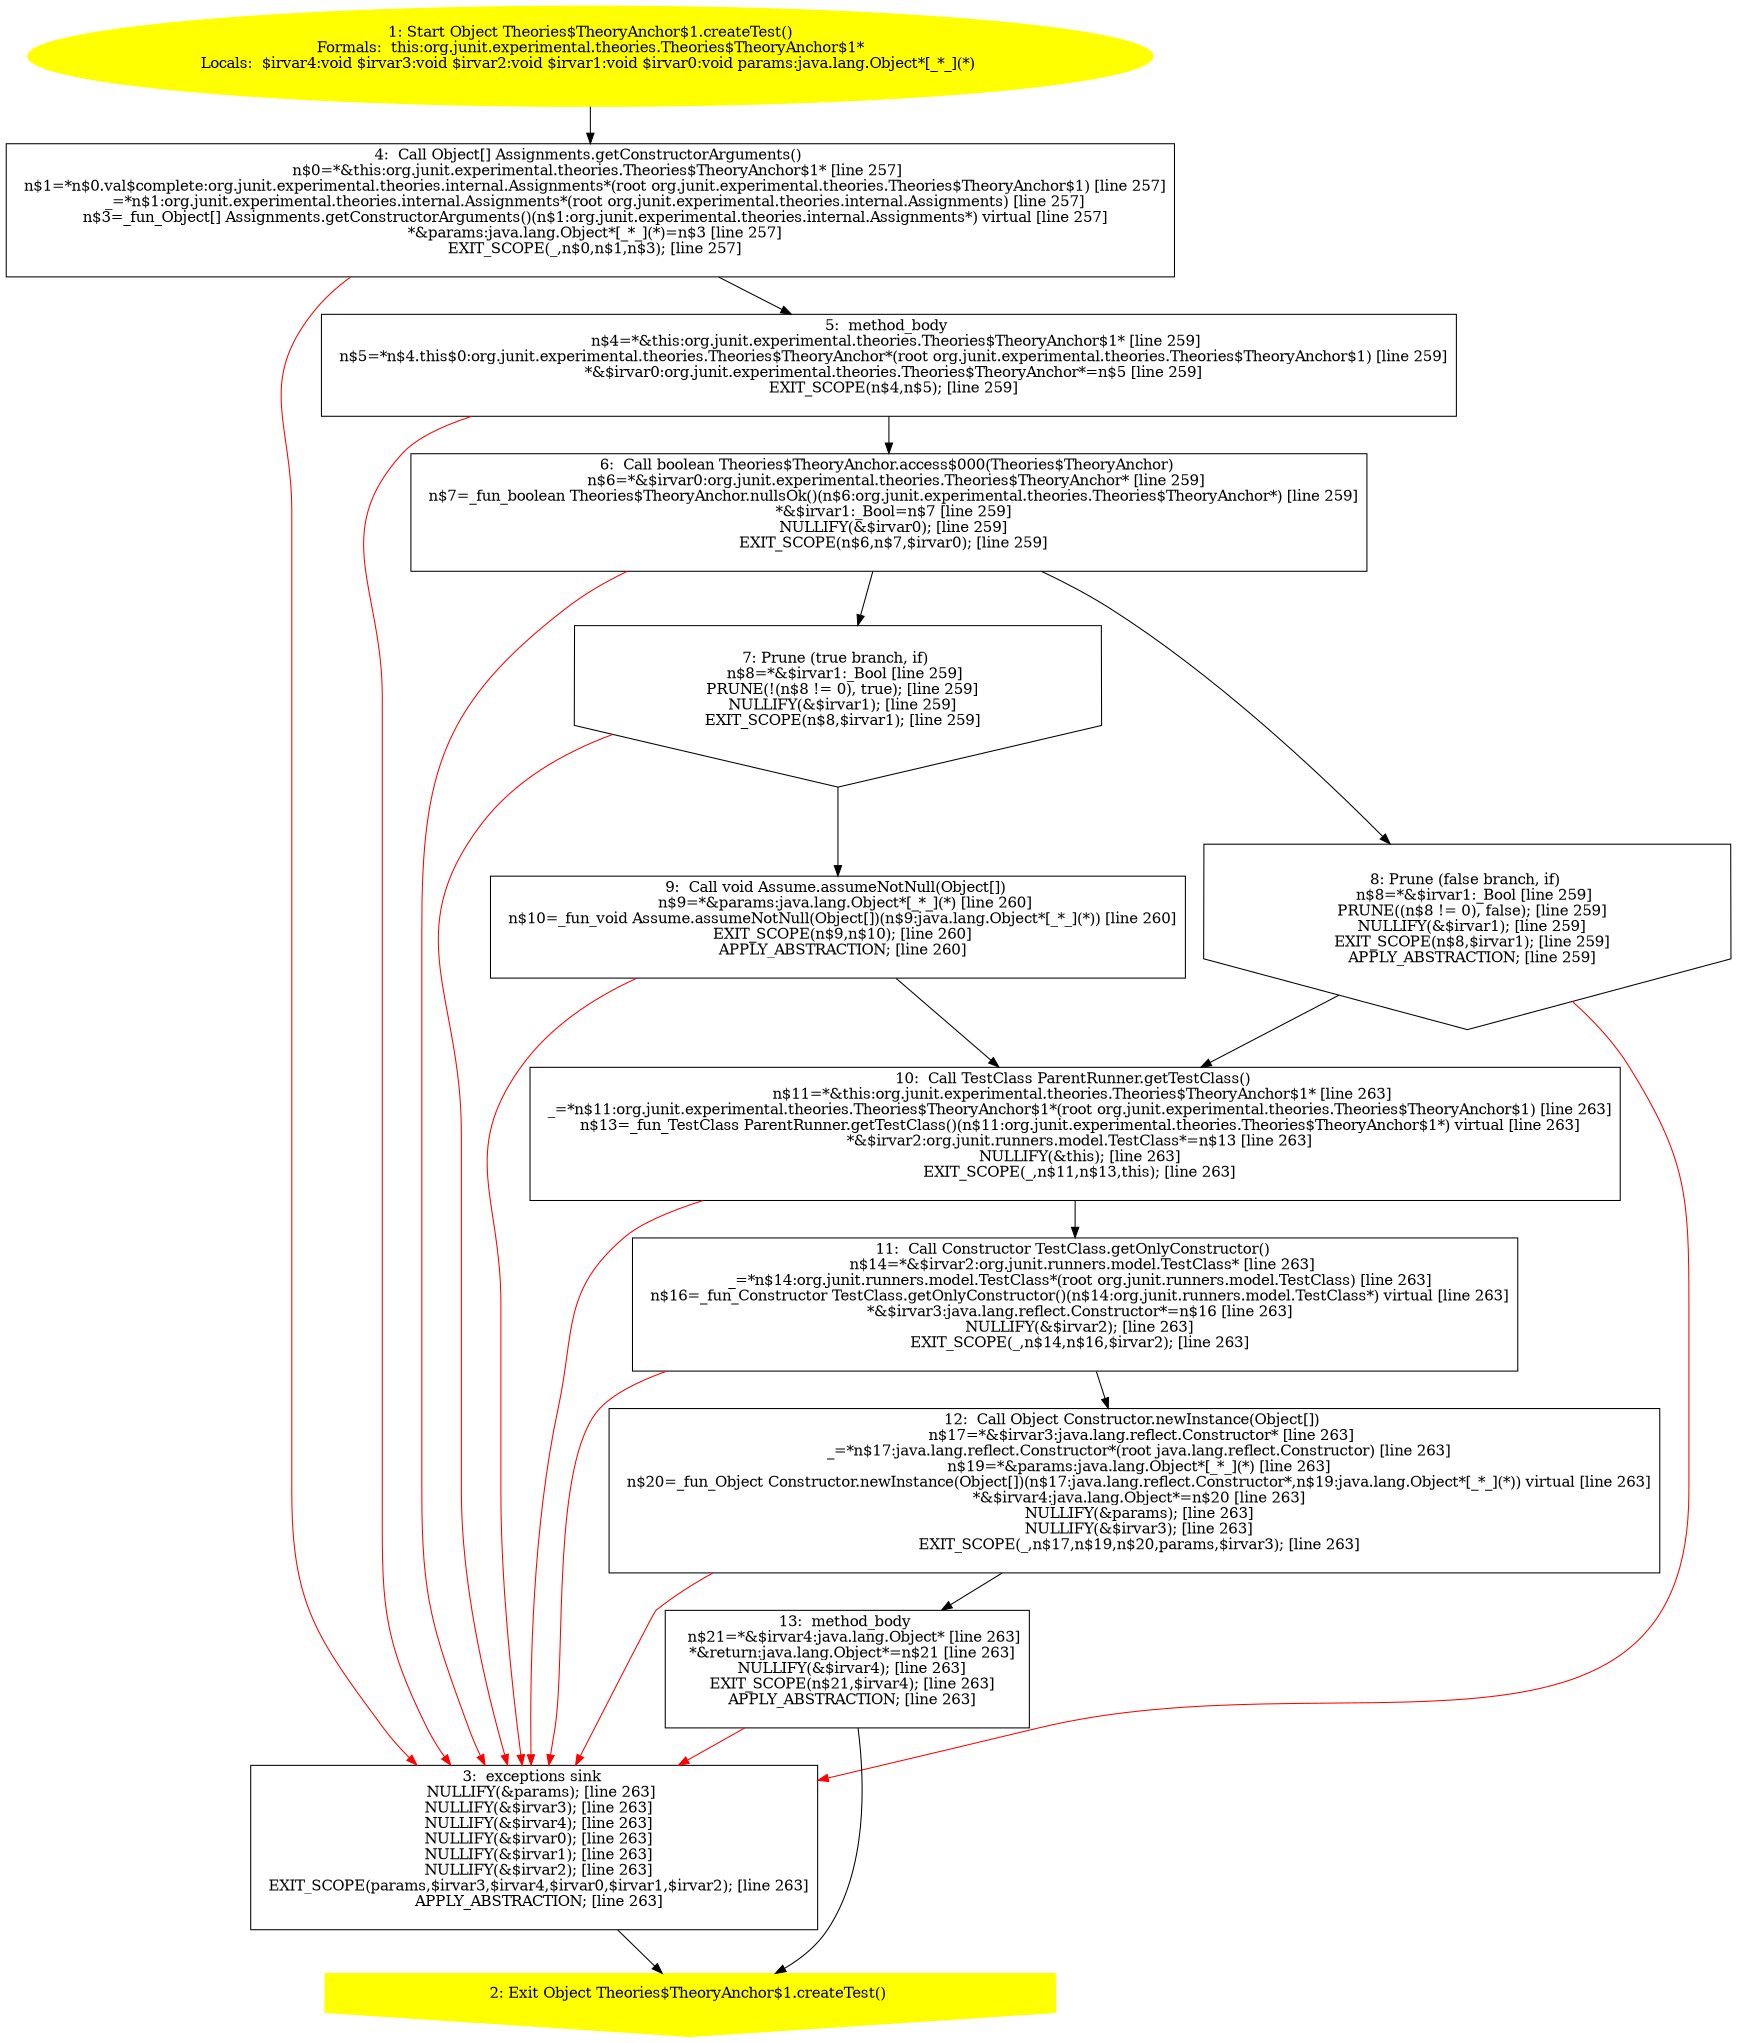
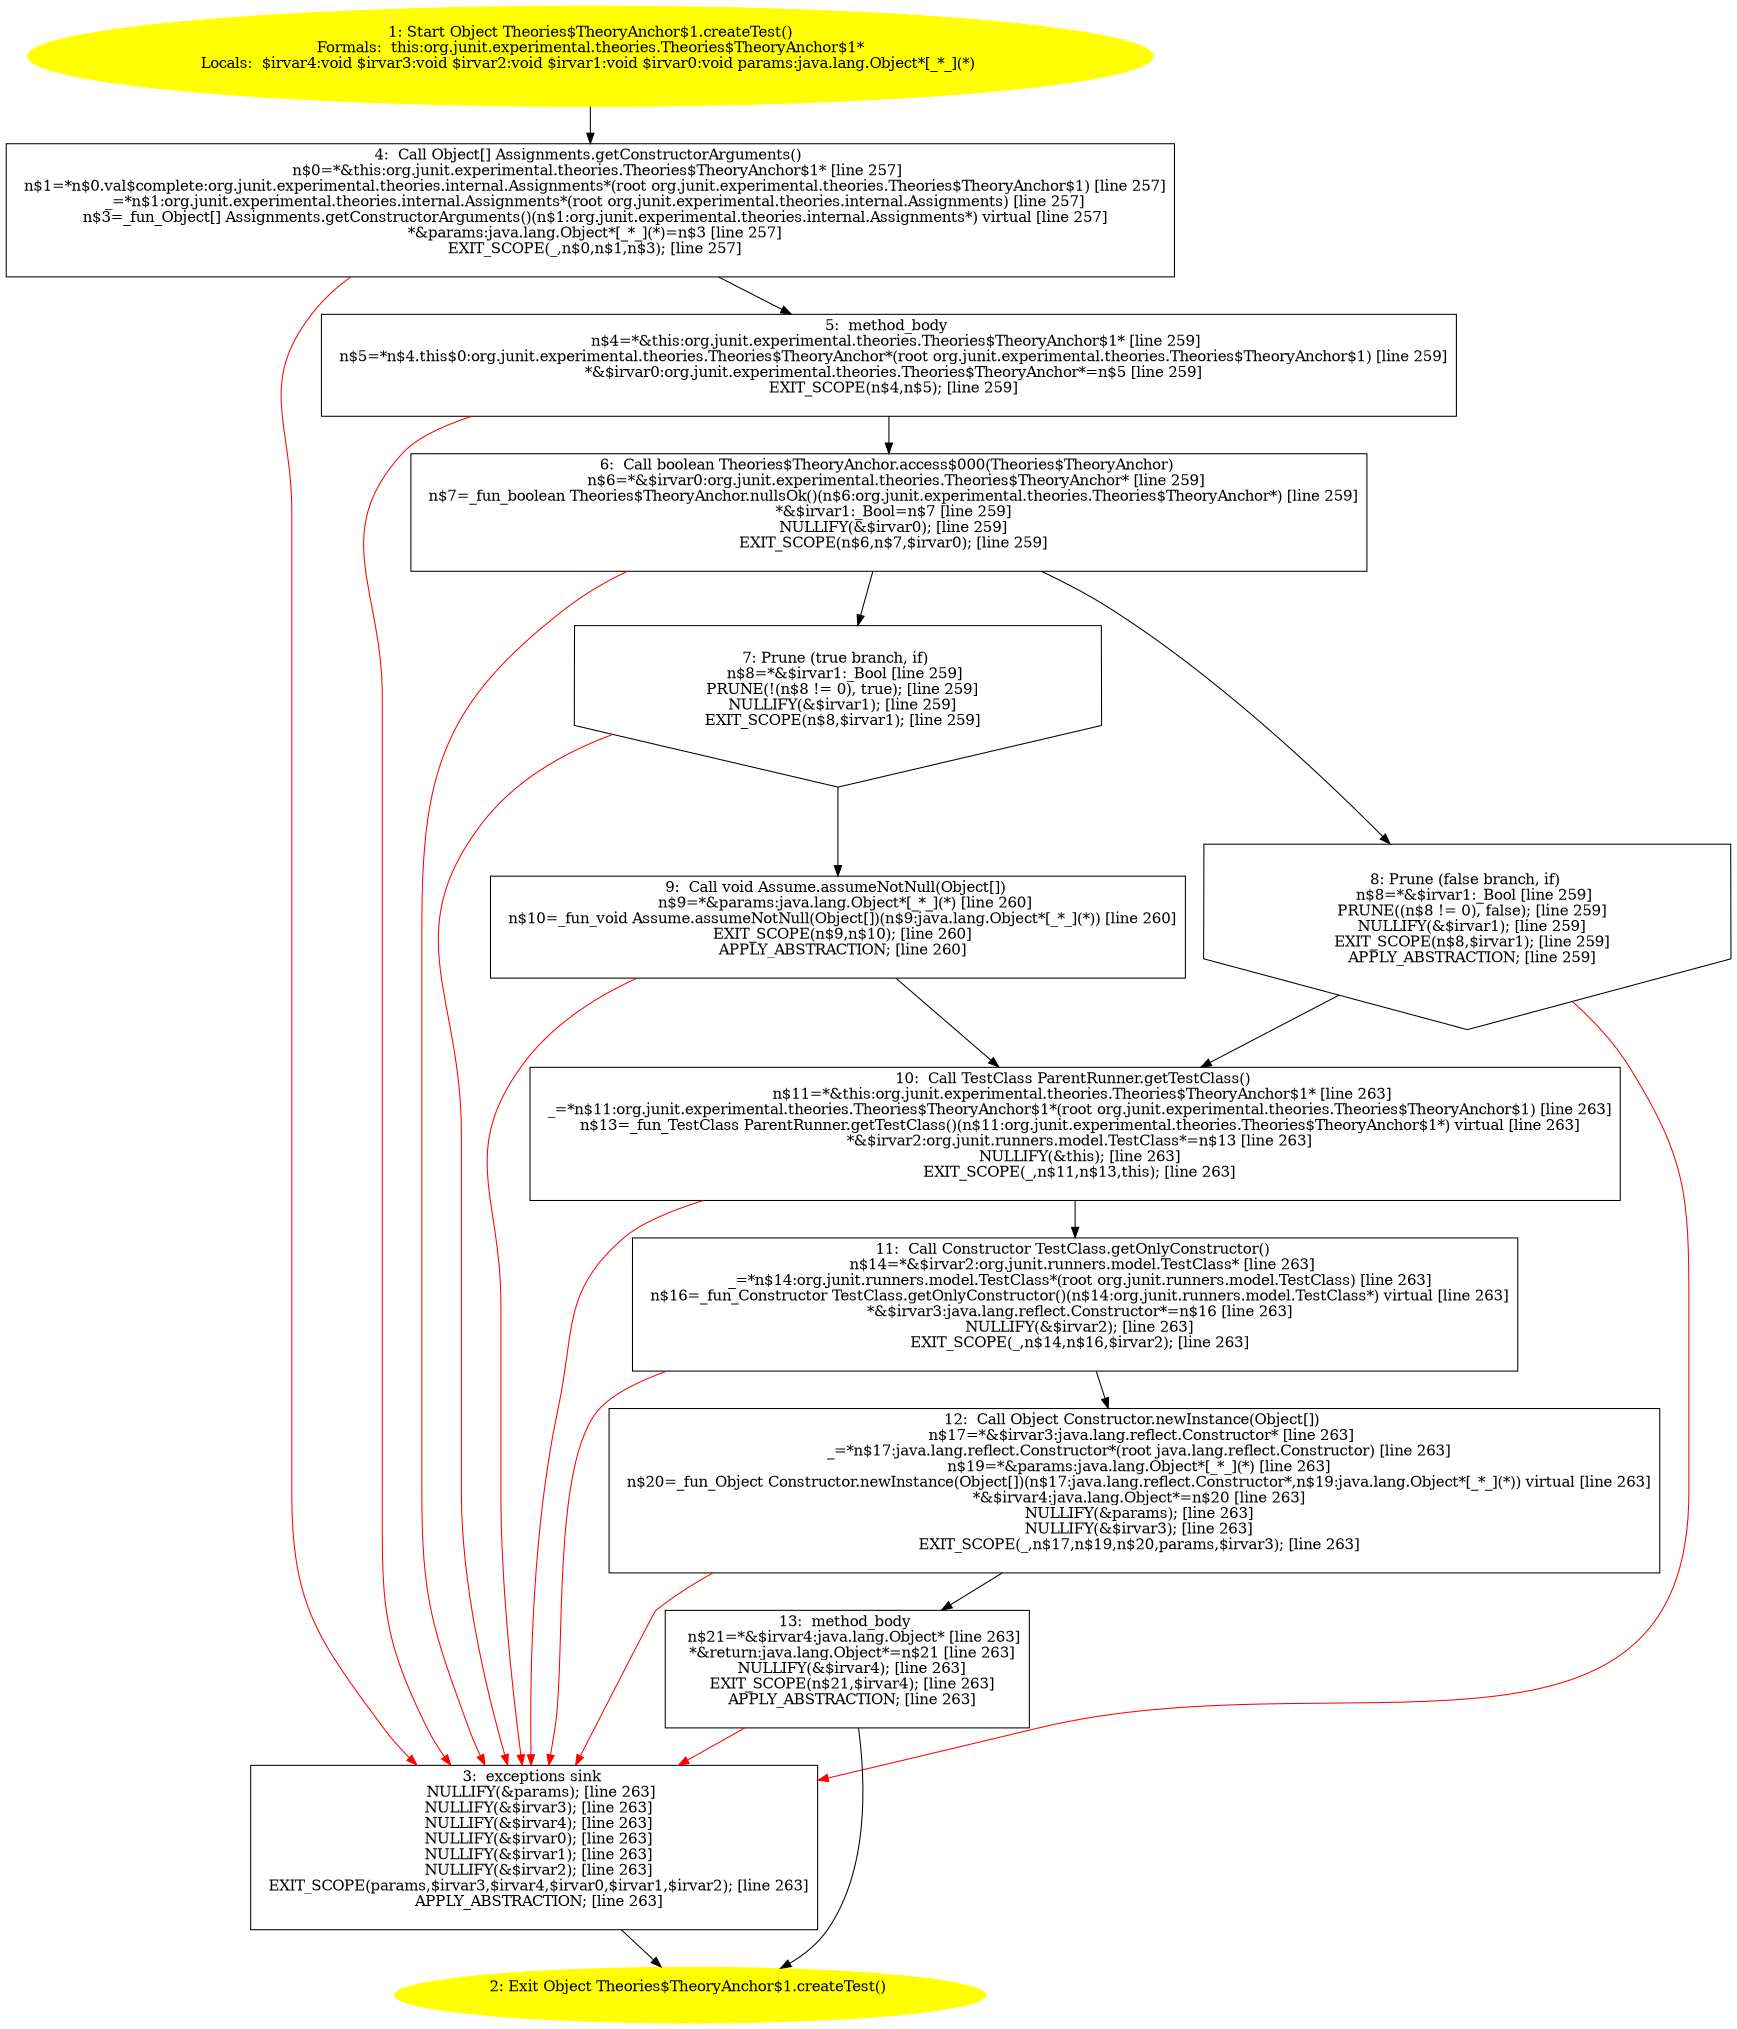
node "2: Exit Object Theories$TheoryAnchor$1.createTest()": shape invhouse -> ellipse
